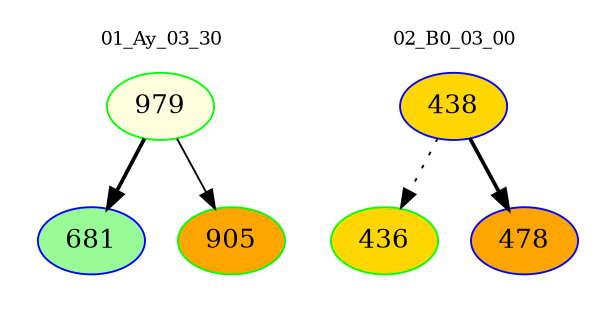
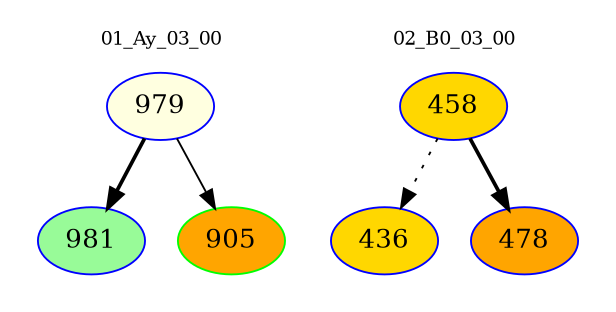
cluster "01_Ay_03_30": label "01_Ay_03_30" -> "01_Ay_03_00"
node "979": color green -> blue
node "438": label "438" -> "458"
node "681": label "681" -> "981"
node "436": color green -> blue
